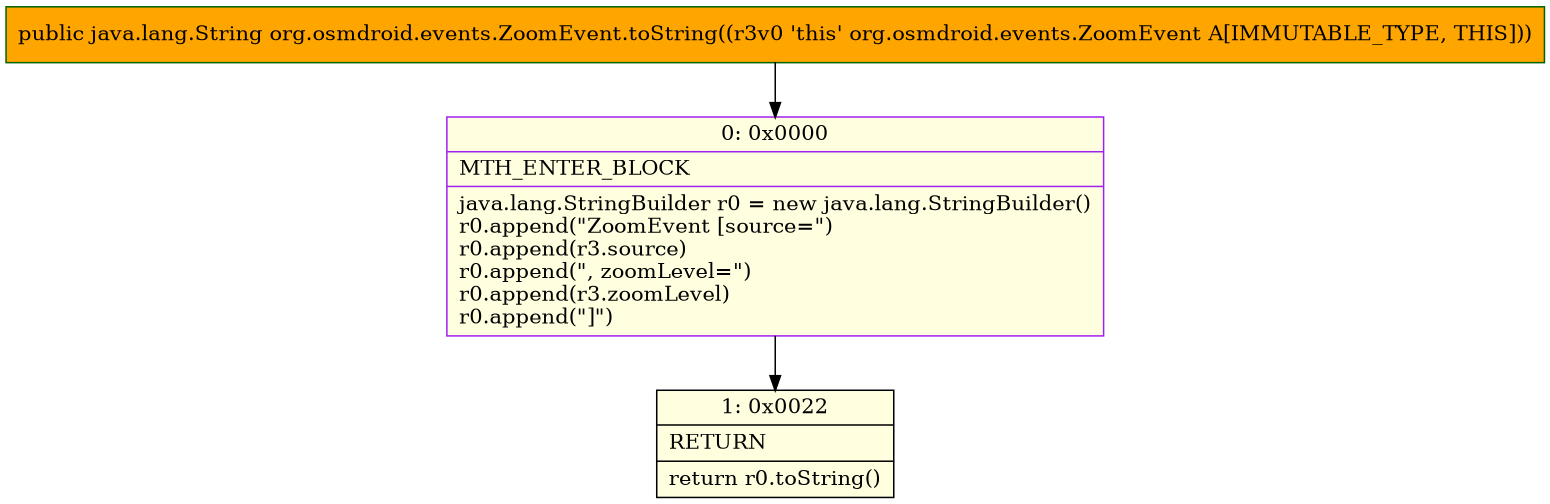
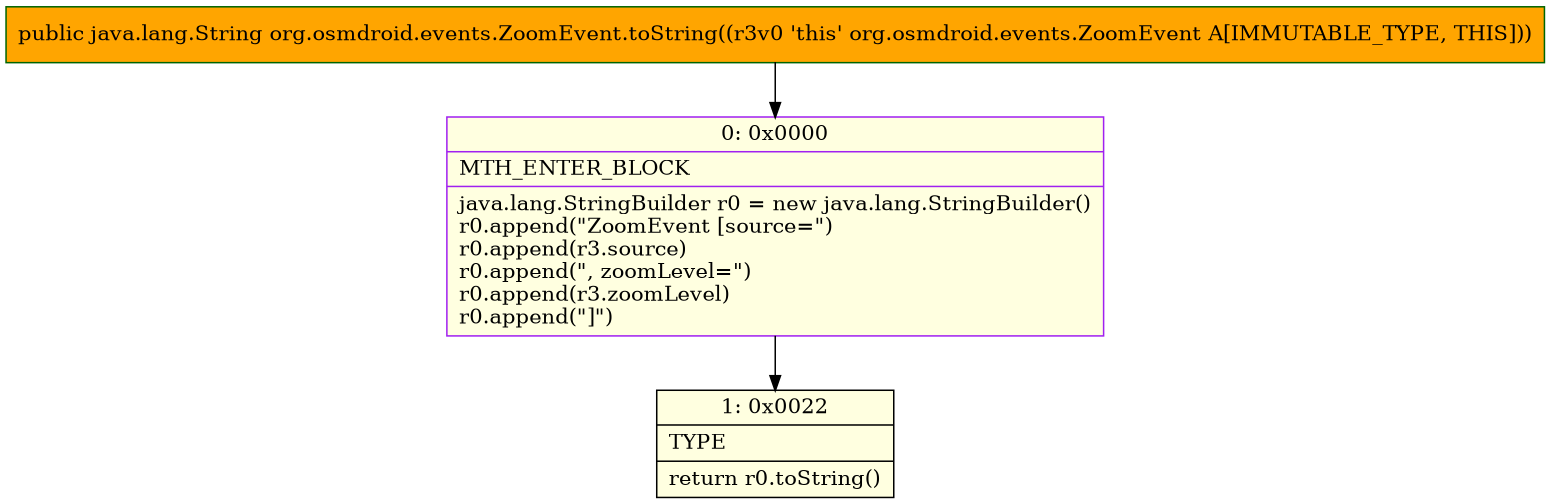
node "1: 0x0022": text "RETURN" -> "TYPE"
